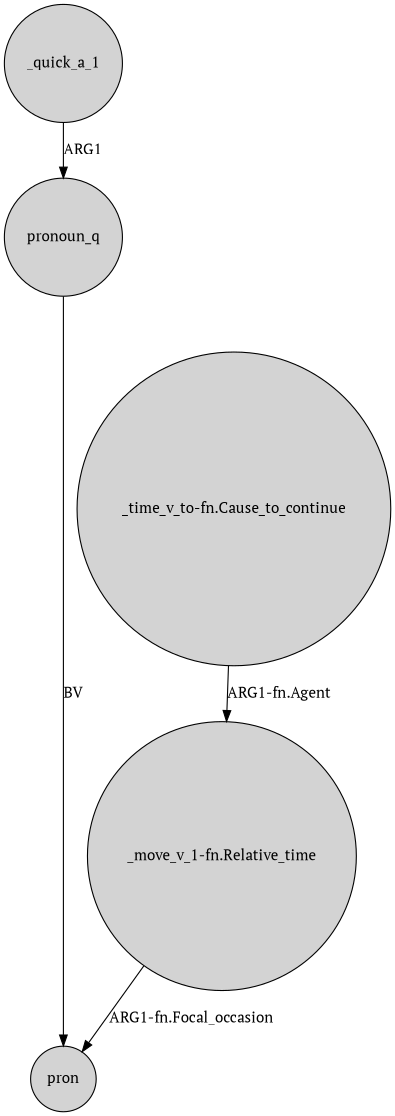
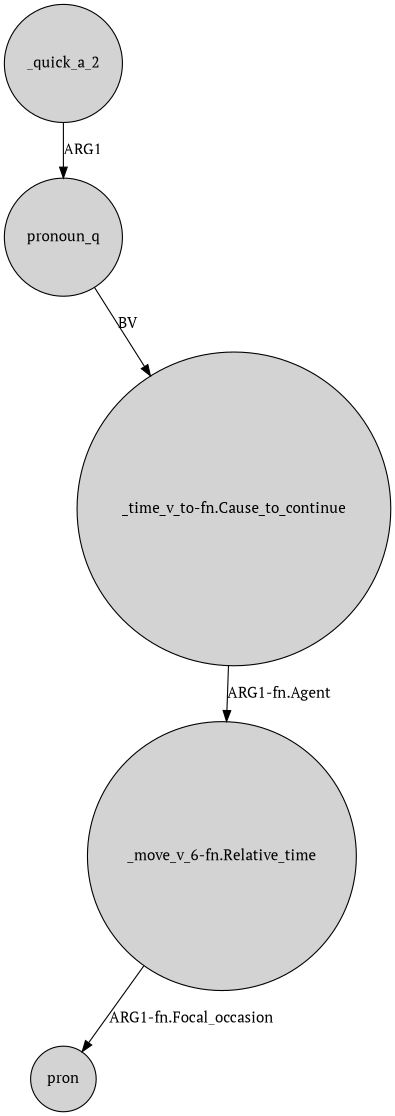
node "_quick_a_1": label "_quick_a_1" -> "_quick_a_2"
edge "pronoun_q" -> "pron": now "pronoun_q" -> "_time_v_to-fn.Cause_to_continue"
node "_move_v_1-fn.Relative_time": label "_move_v_1-fn.Relative_time" -> "_move_v_6-fn.Relative_time"
